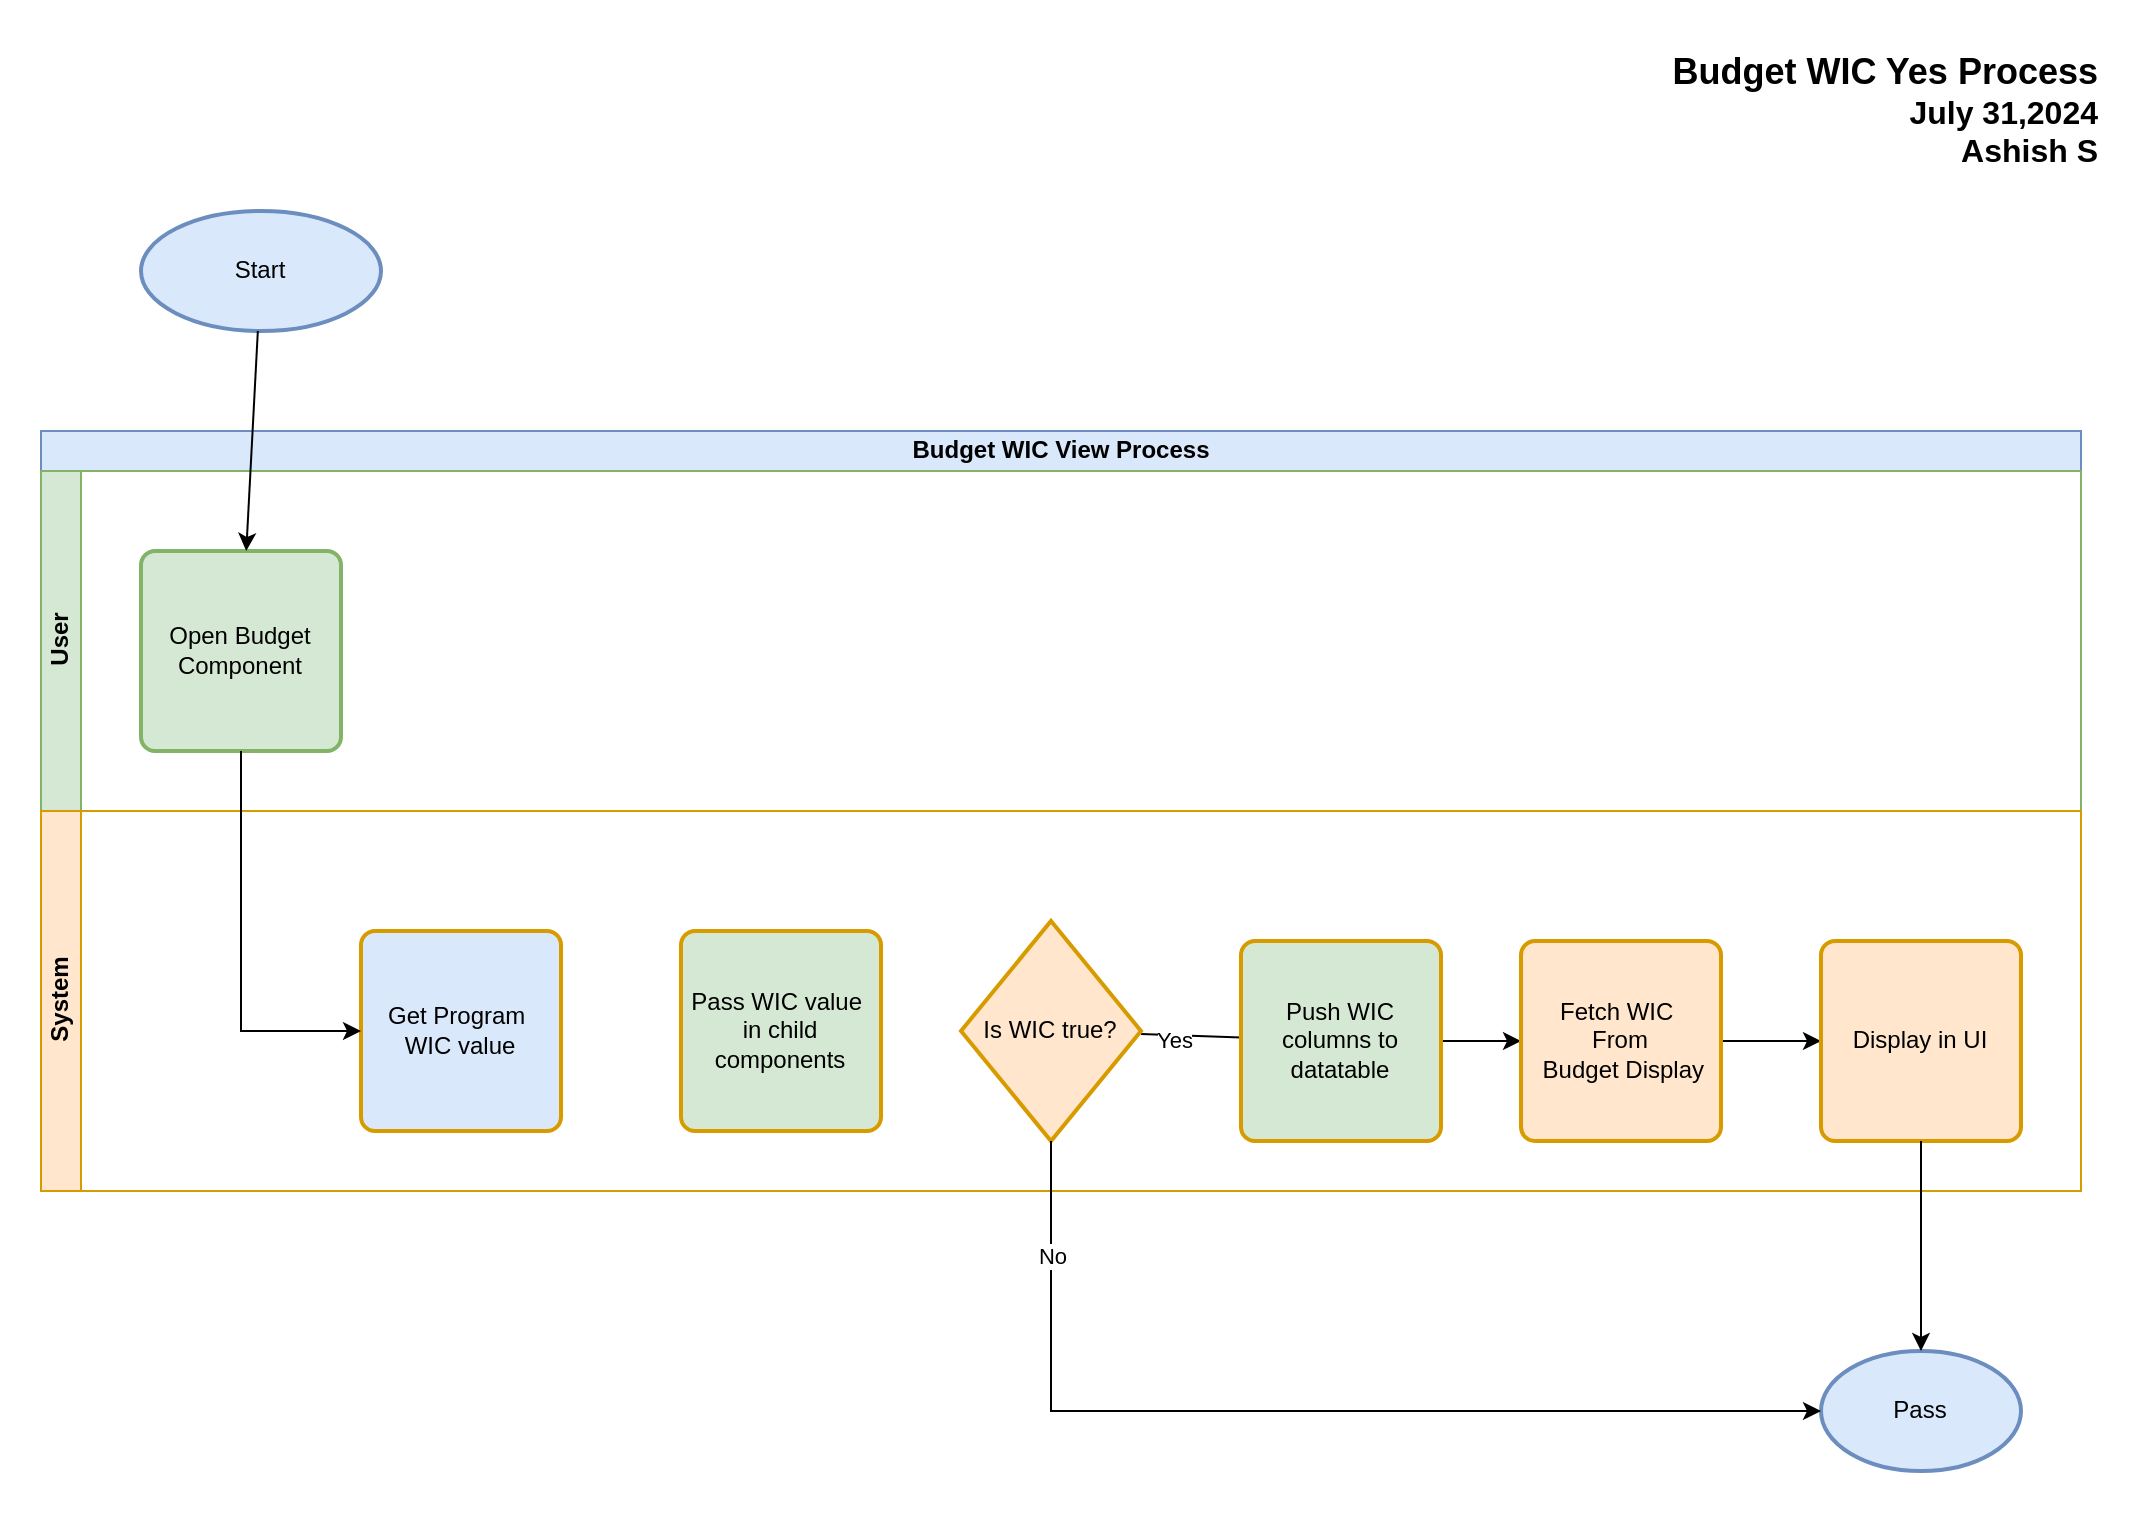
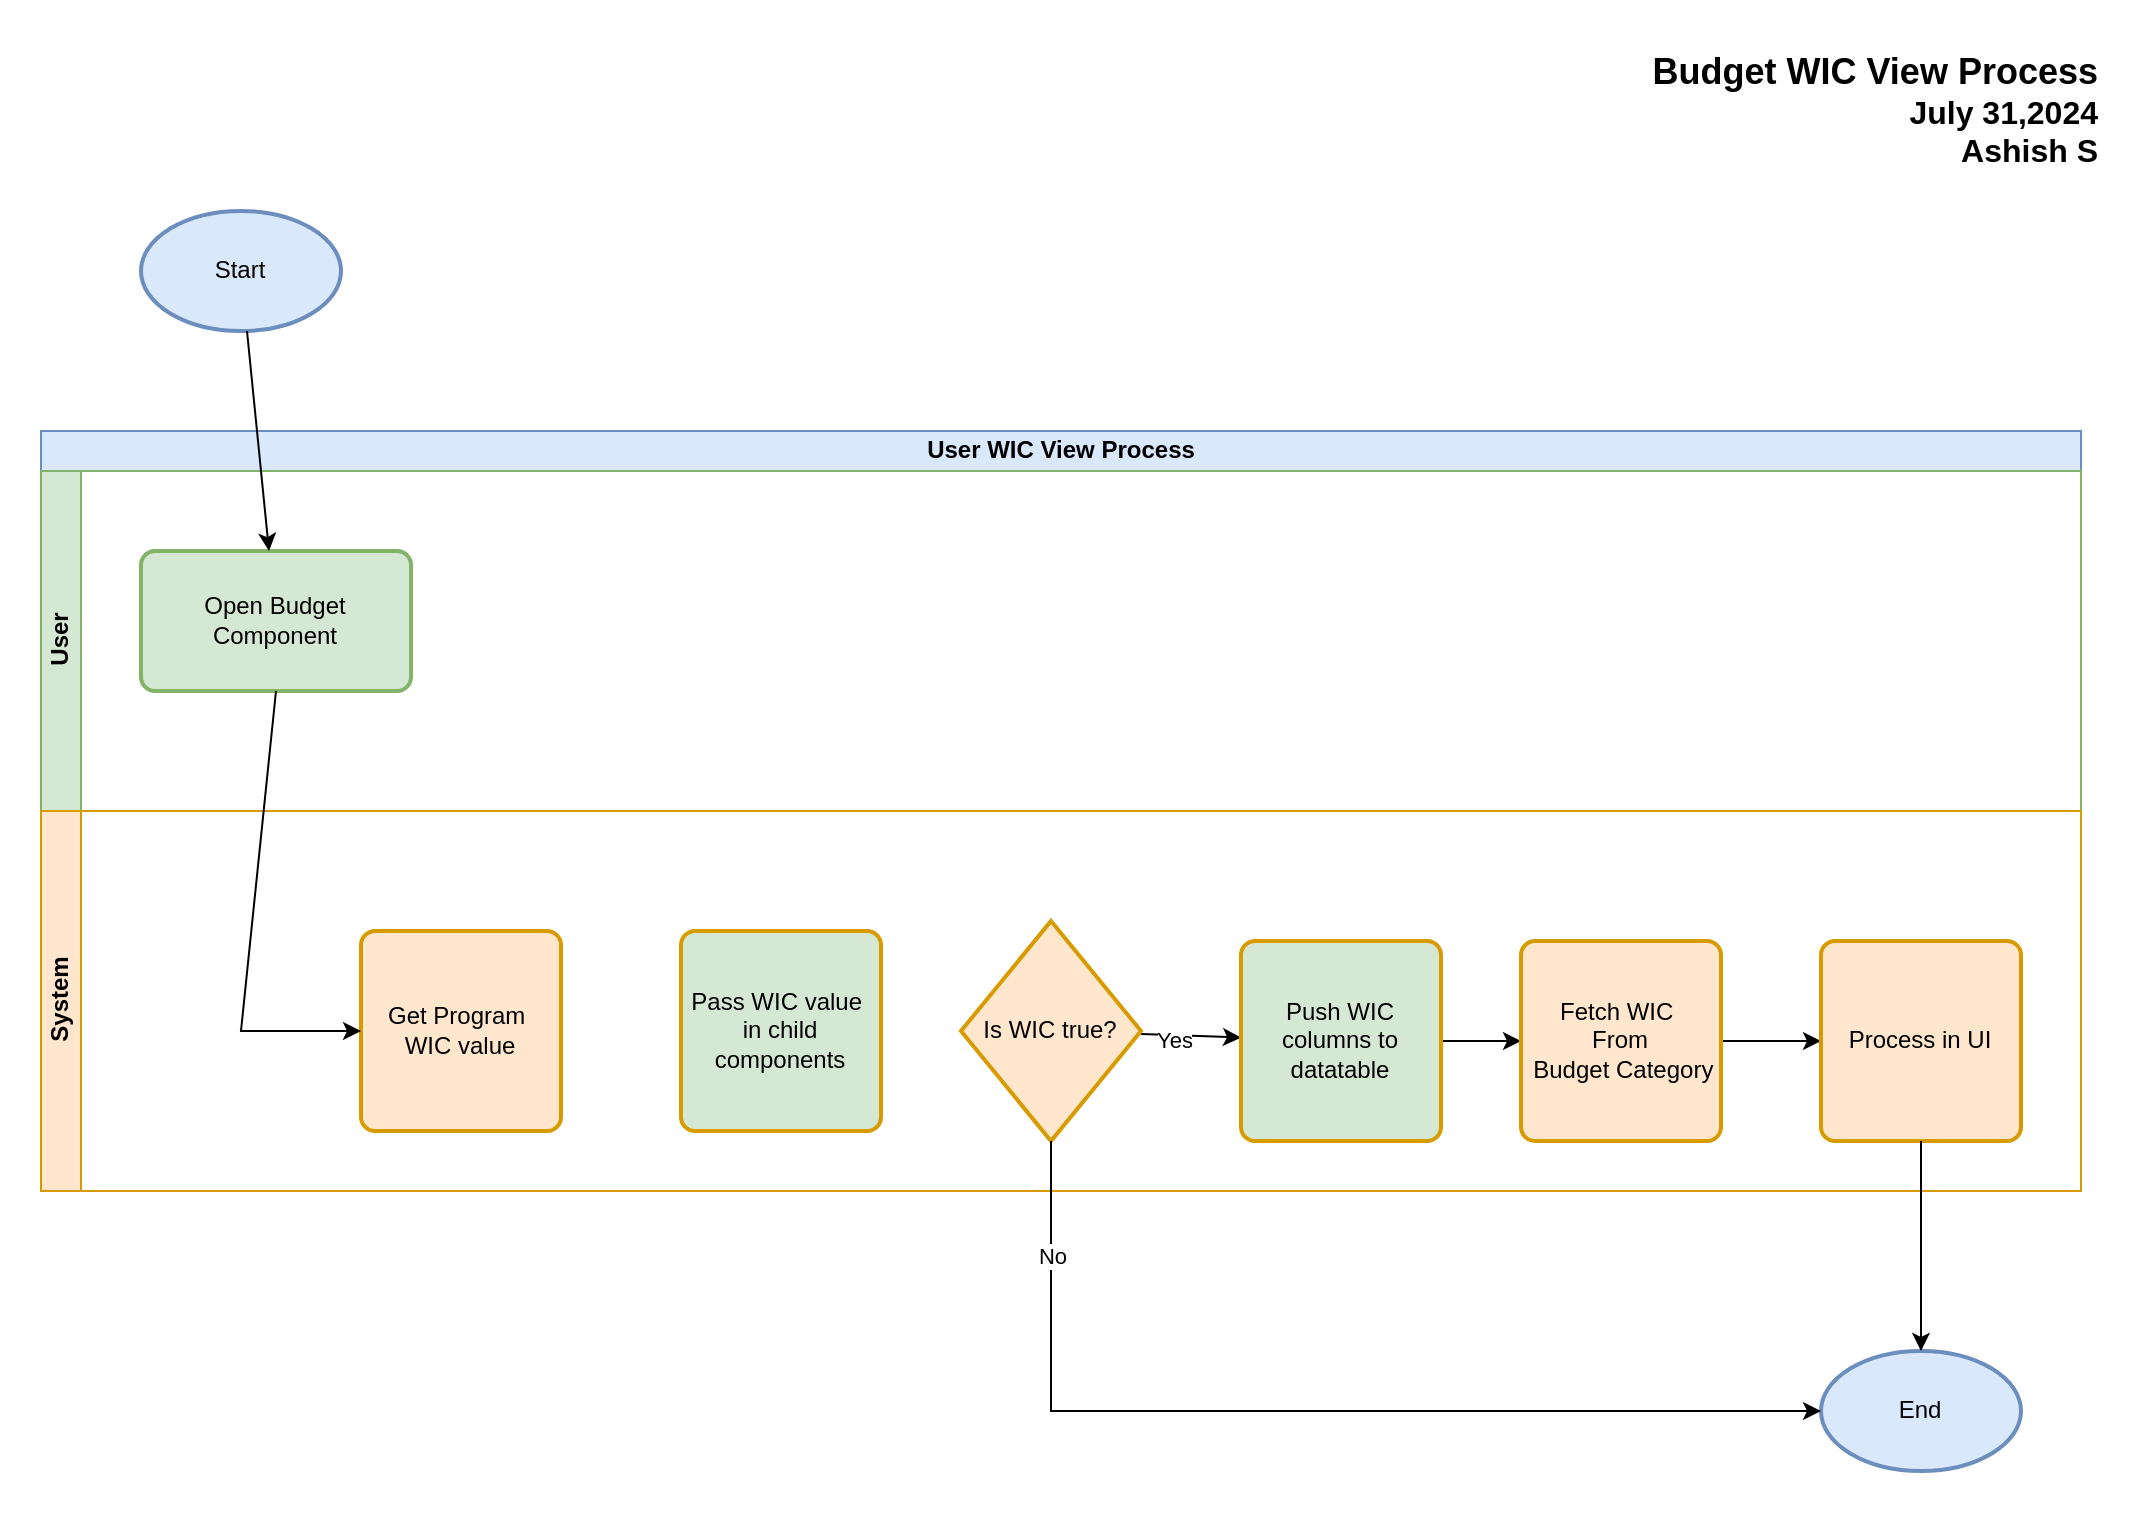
node "Budget WIC Yes Process July 31,2024 Ashish S": label "Budget WIC Yes Process July 31,2024 Ashish S" -> "Budget WIC View Process July 31,2024 Ashish S"
node "Start": size 240x120 -> 200x120
node "Budget WIC View Process": label "Budget WIC View Process" -> "User WIC View Process"
node "Open Budget Component": size 200x200 -> 270x140
node "Get Program WIC value": fillcolor #dae8fc -> #ffe6cc
edge "Is WIC true?" -- "Push WIC columns to datatable": arrowhead none -> classic
node "Fetch WIC From Budget Display": label "Fetch WIC From Budget Display" -> "Fetch WIC From Budget Category"
node "Display in UI": label "Display in UI" -> "Process in UI"
node "Pass": label "Pass" -> "End"
